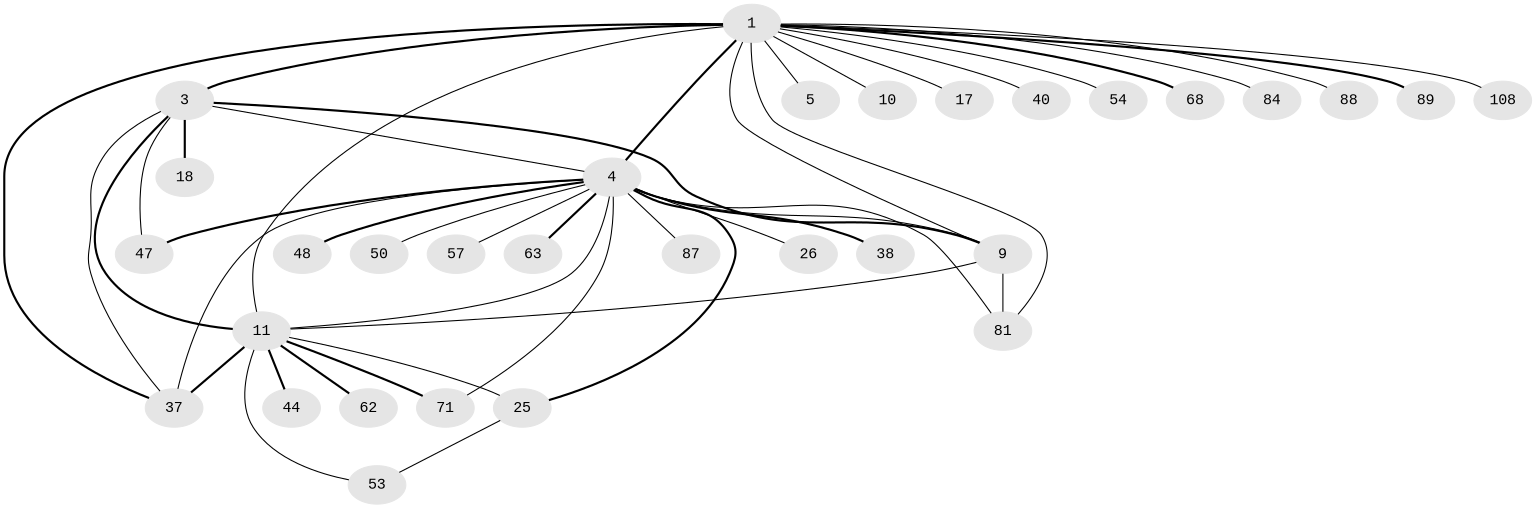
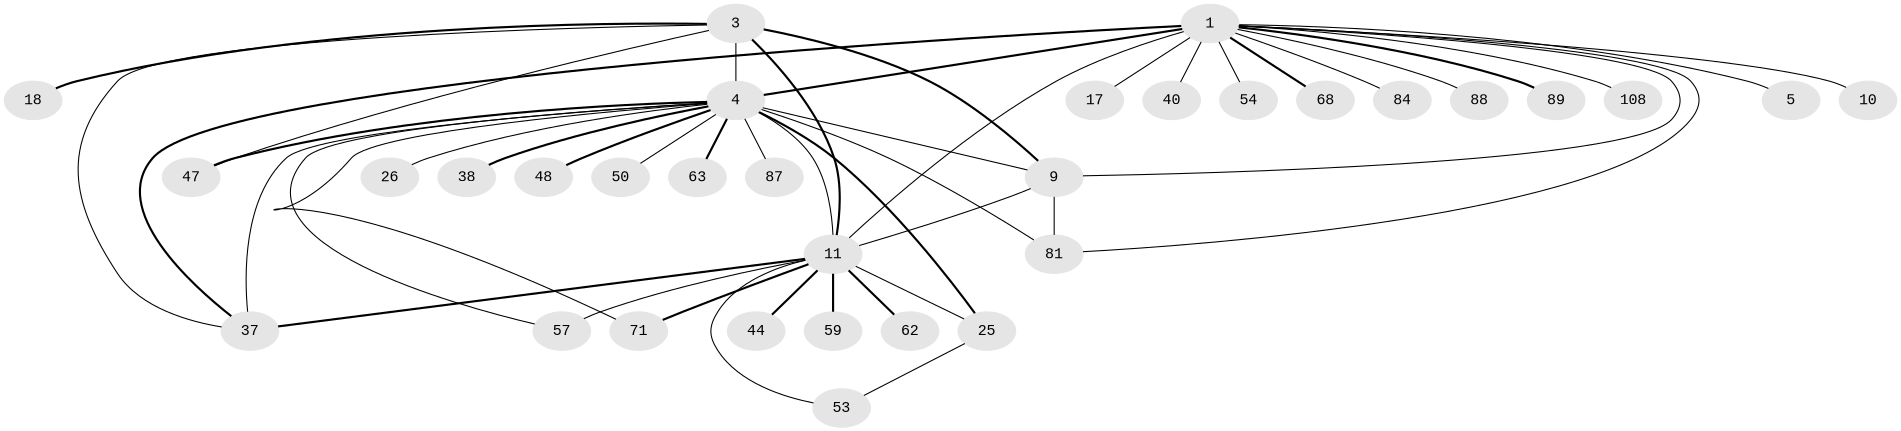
edge "1" -- "3": removed
edge "11" -- "57": added
node "59": added
